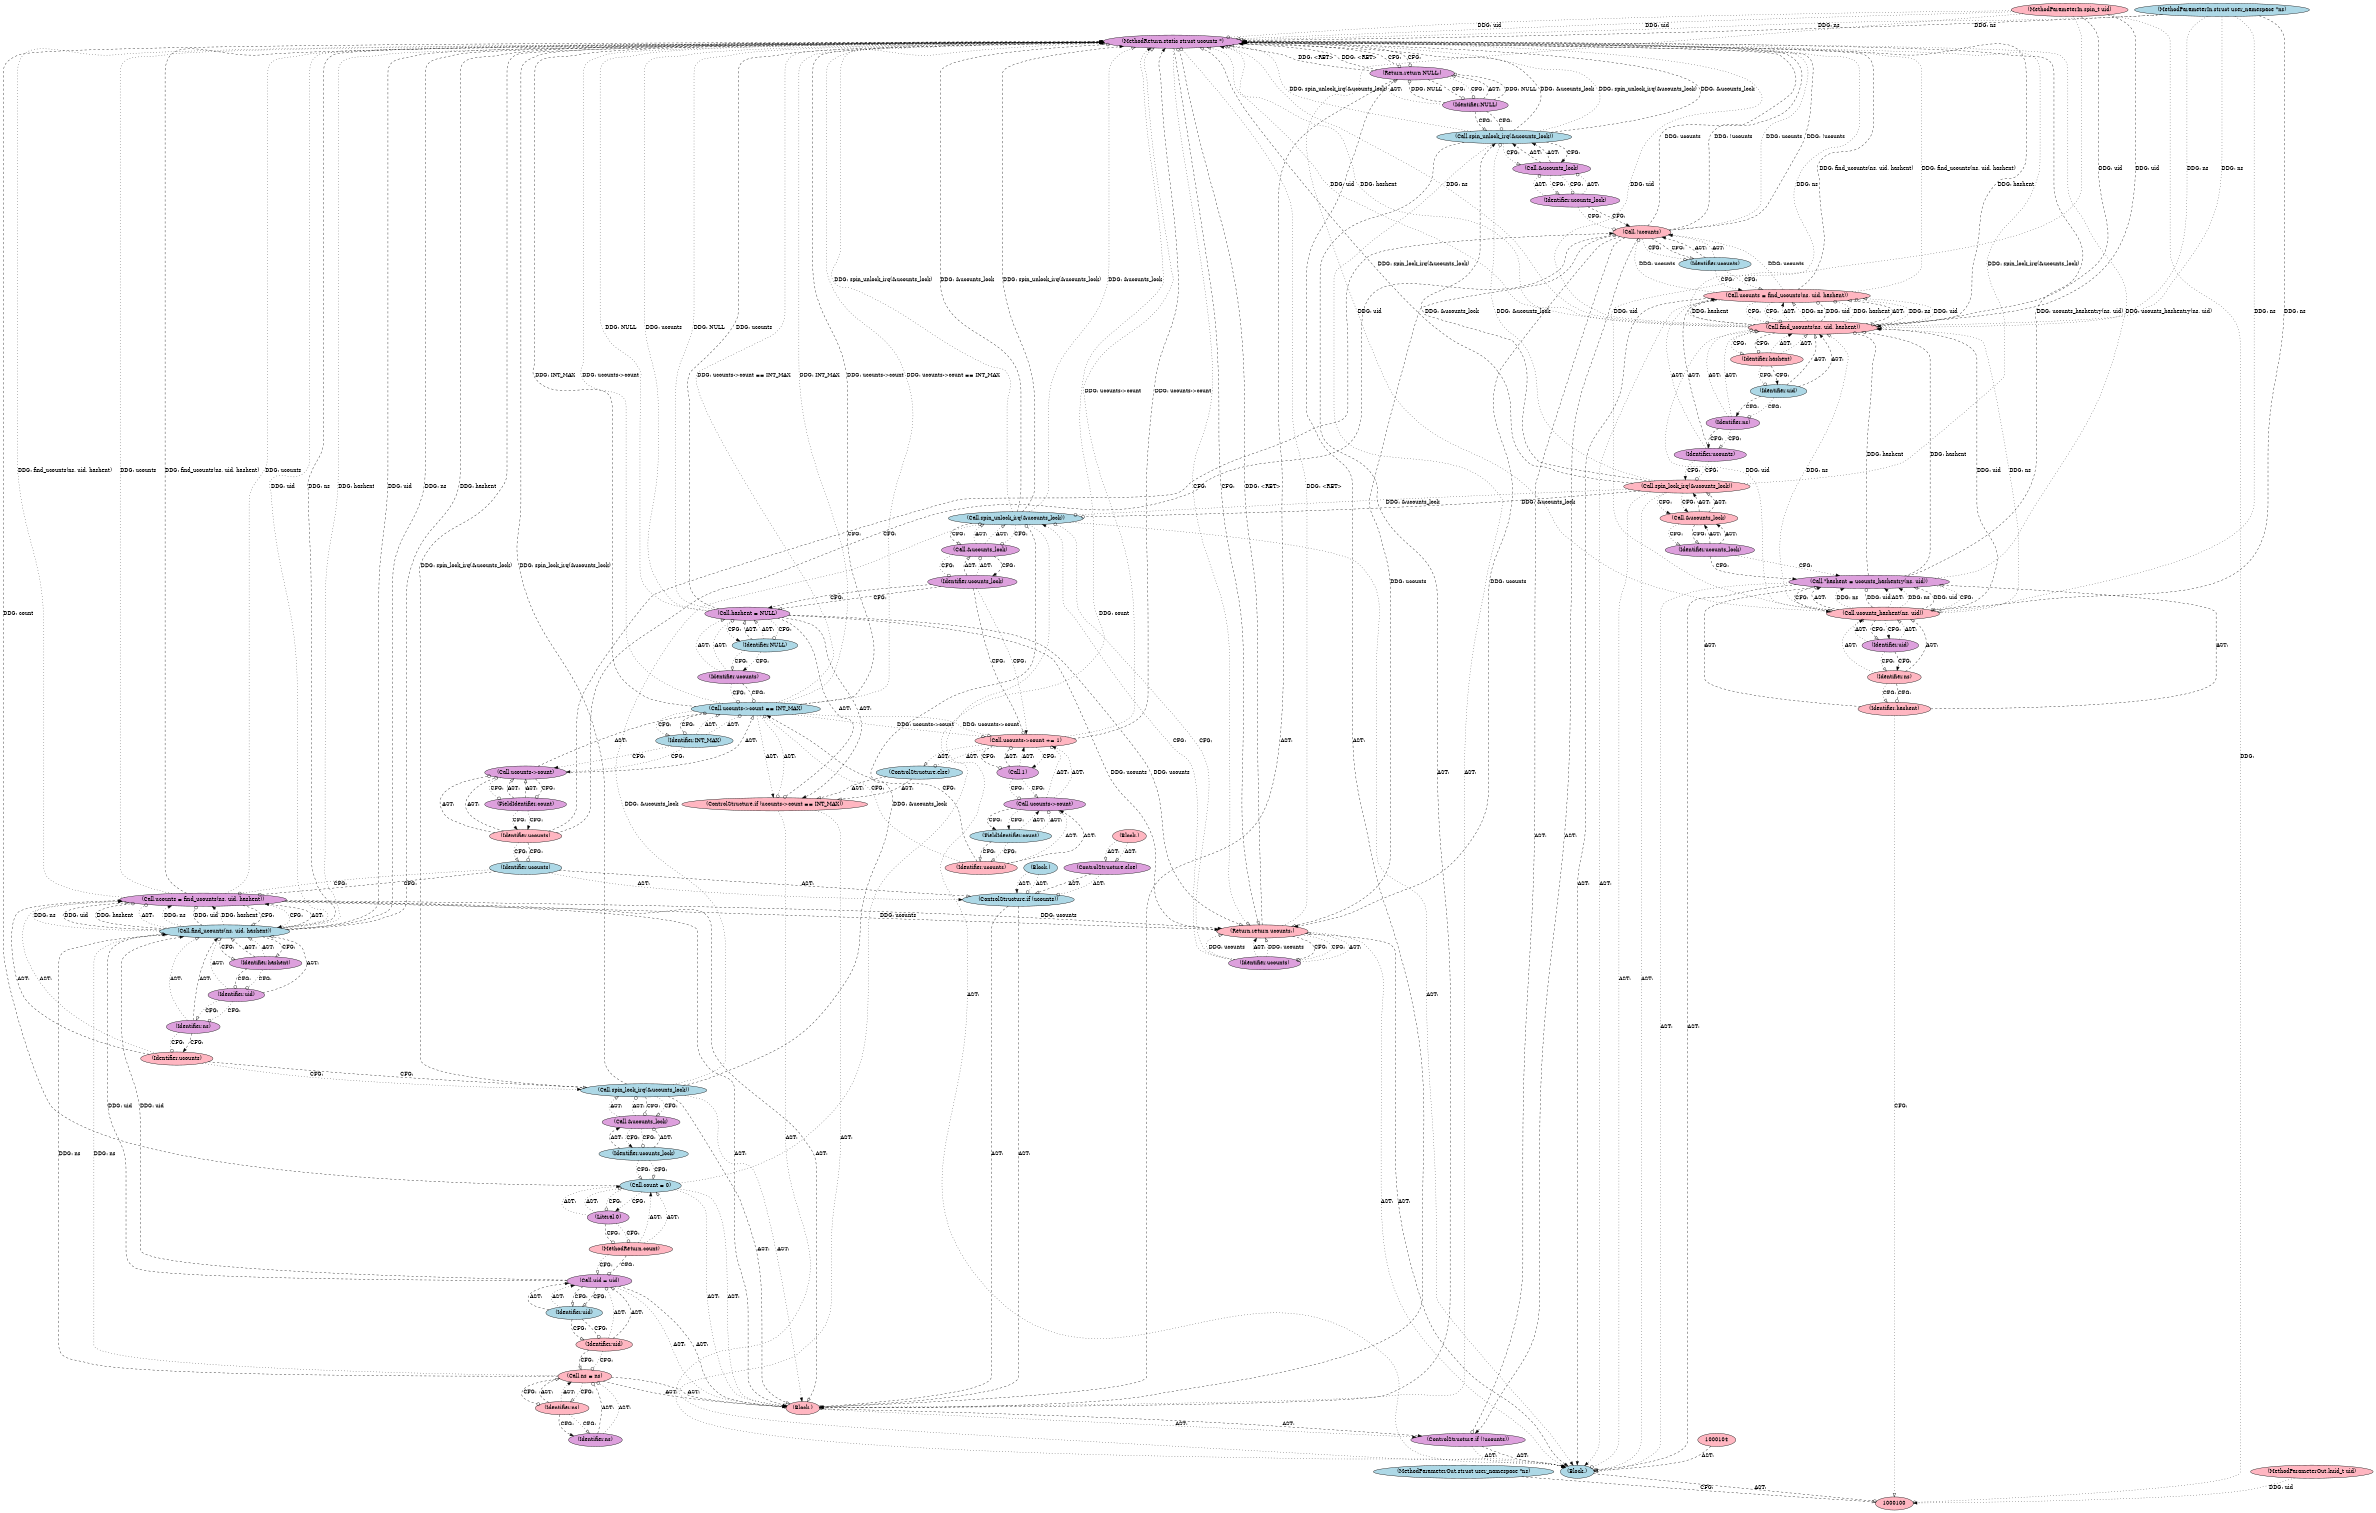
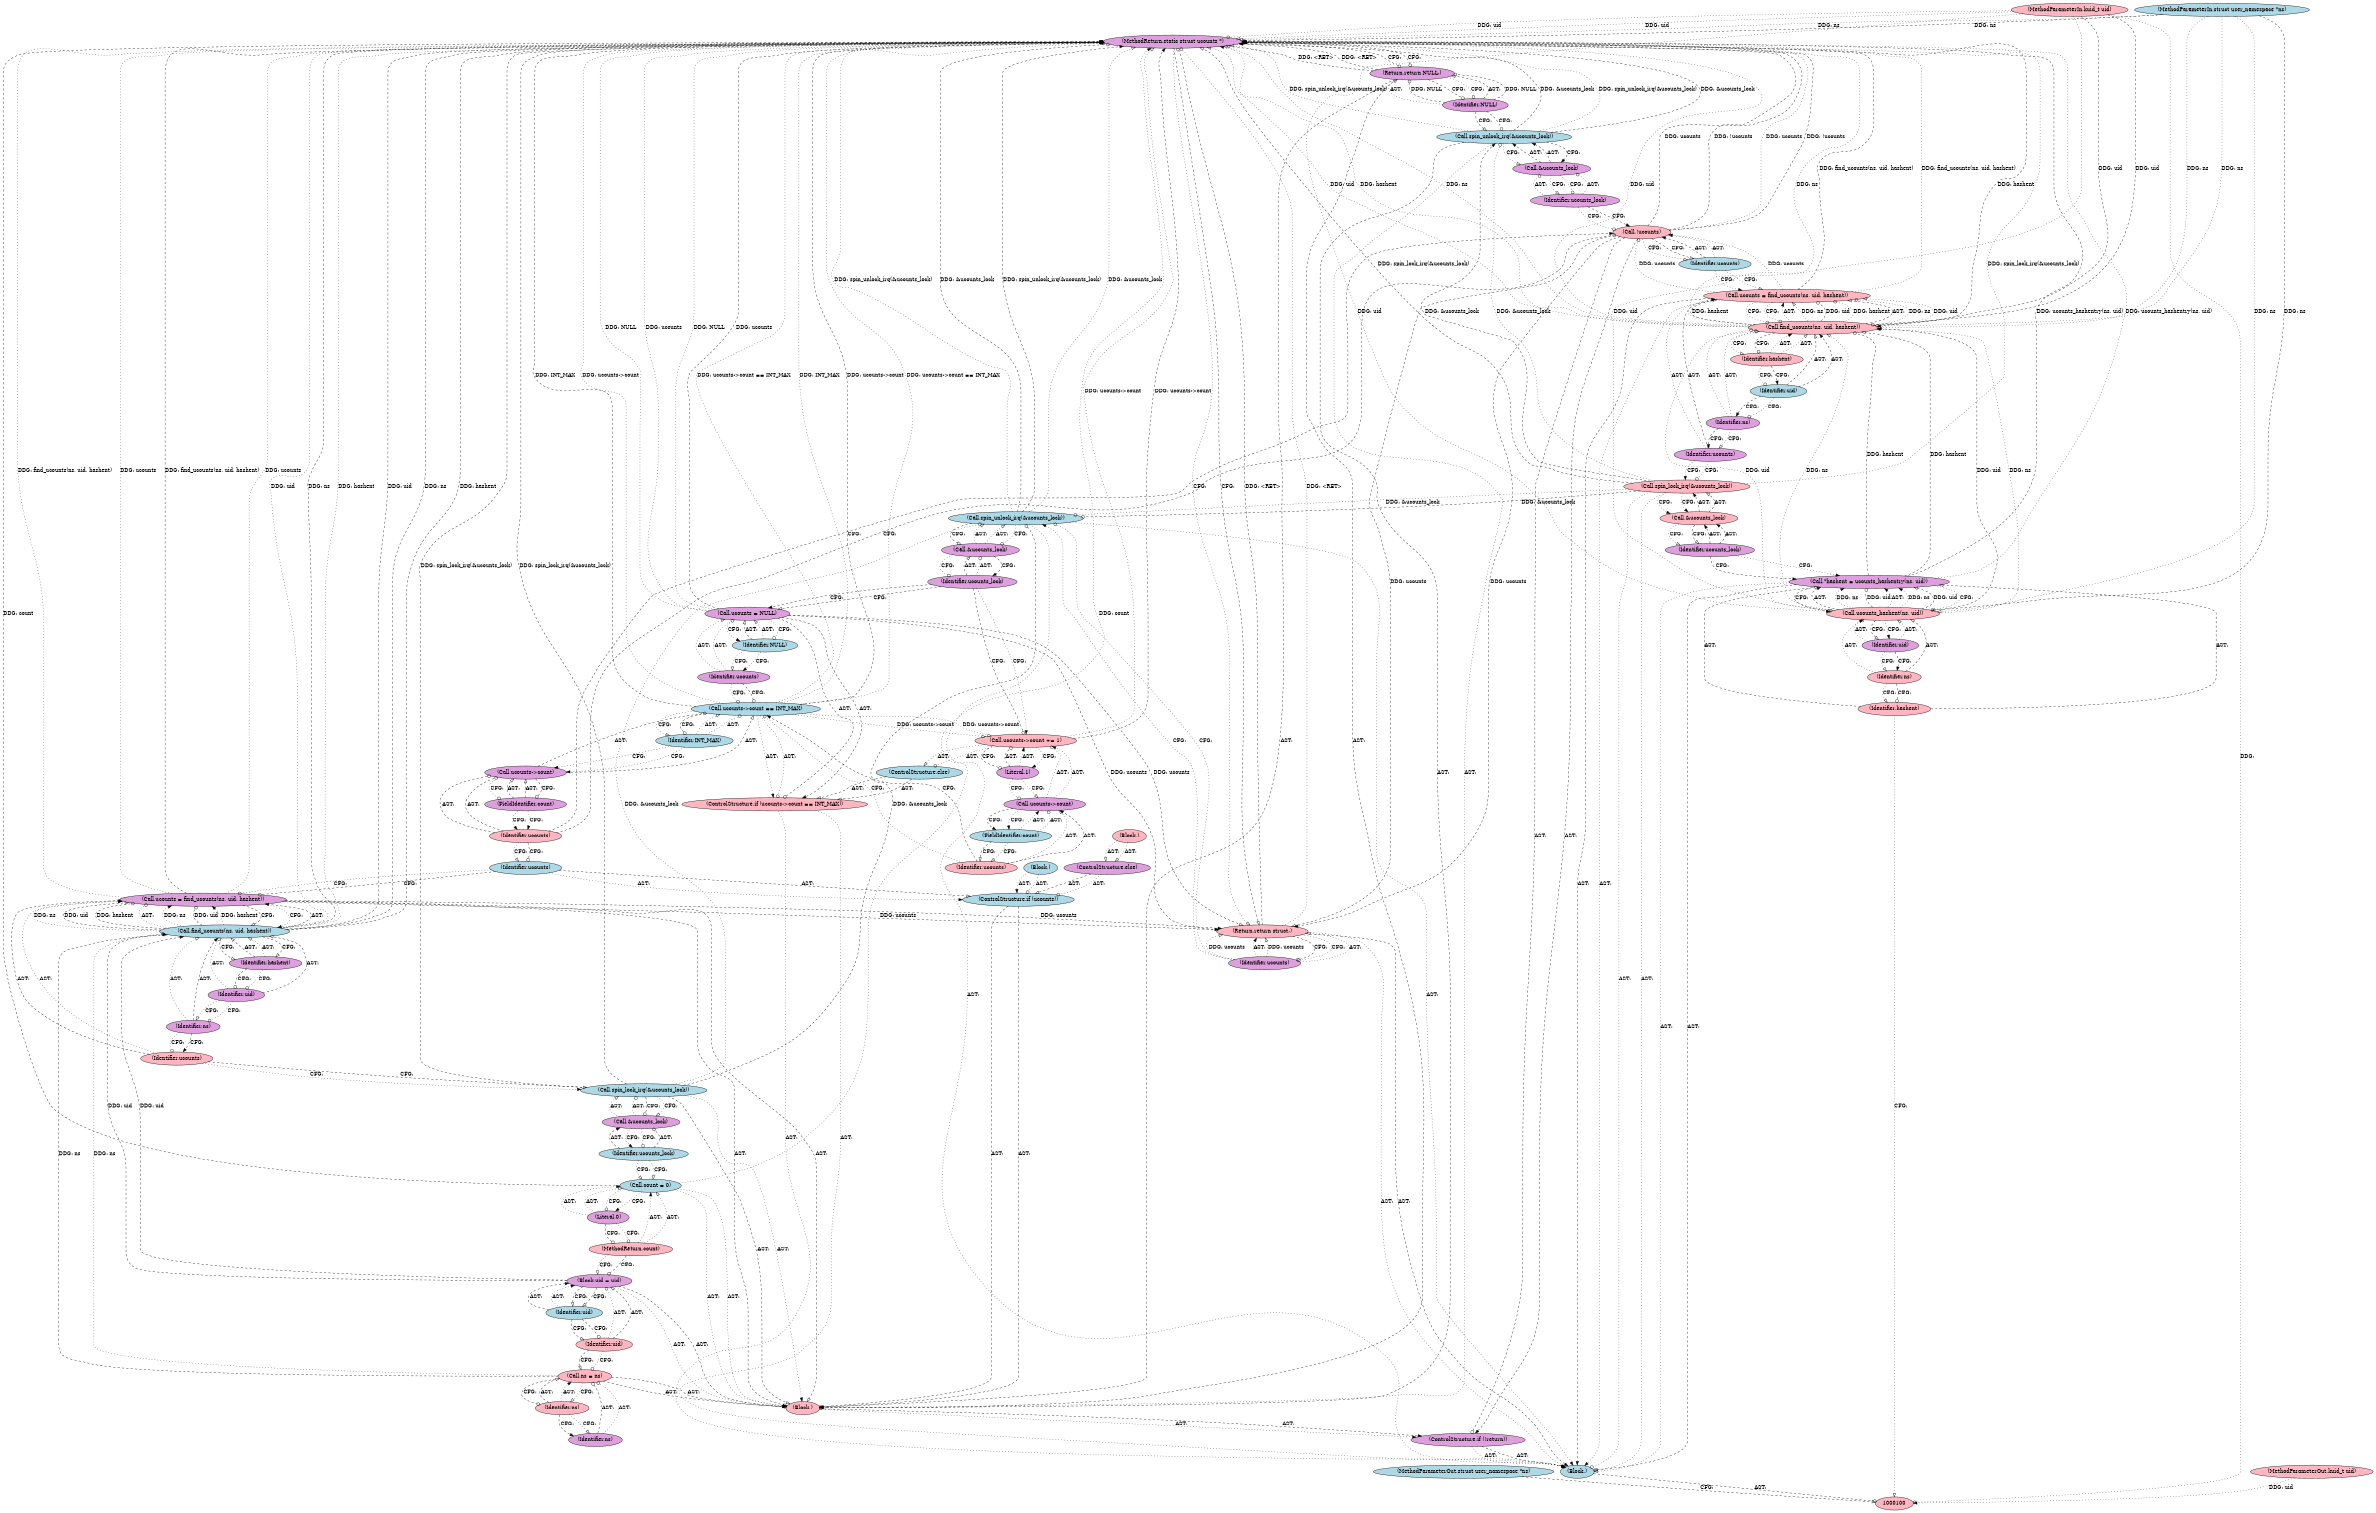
node "(MethodParameterIn,spin_t uid)": label "(MethodParameterIn,spin_t uid)" -> "(MethodParameterIn,kuid_t uid)"
node "(Call,hashent = NULL)": label "(Call,hashent = NULL)" -> "(Call,ucounts = NULL)"
node "(Call,1)": label "(Call,1)" -> "(Literal,1)"
node "(Return,return ucounts;)": label "(Return,return ucounts;)" -> "(Return,return struct;)"
node "(Call,uid = uid)": label "(Call,uid = uid)" -> "(Block,uid = uid)"
node "(ControlStructure,if (!ucounts))": label "(ControlStructure,if (!ucounts))" -> "(ControlStructure,if (!return))"
node "1000104": removed
